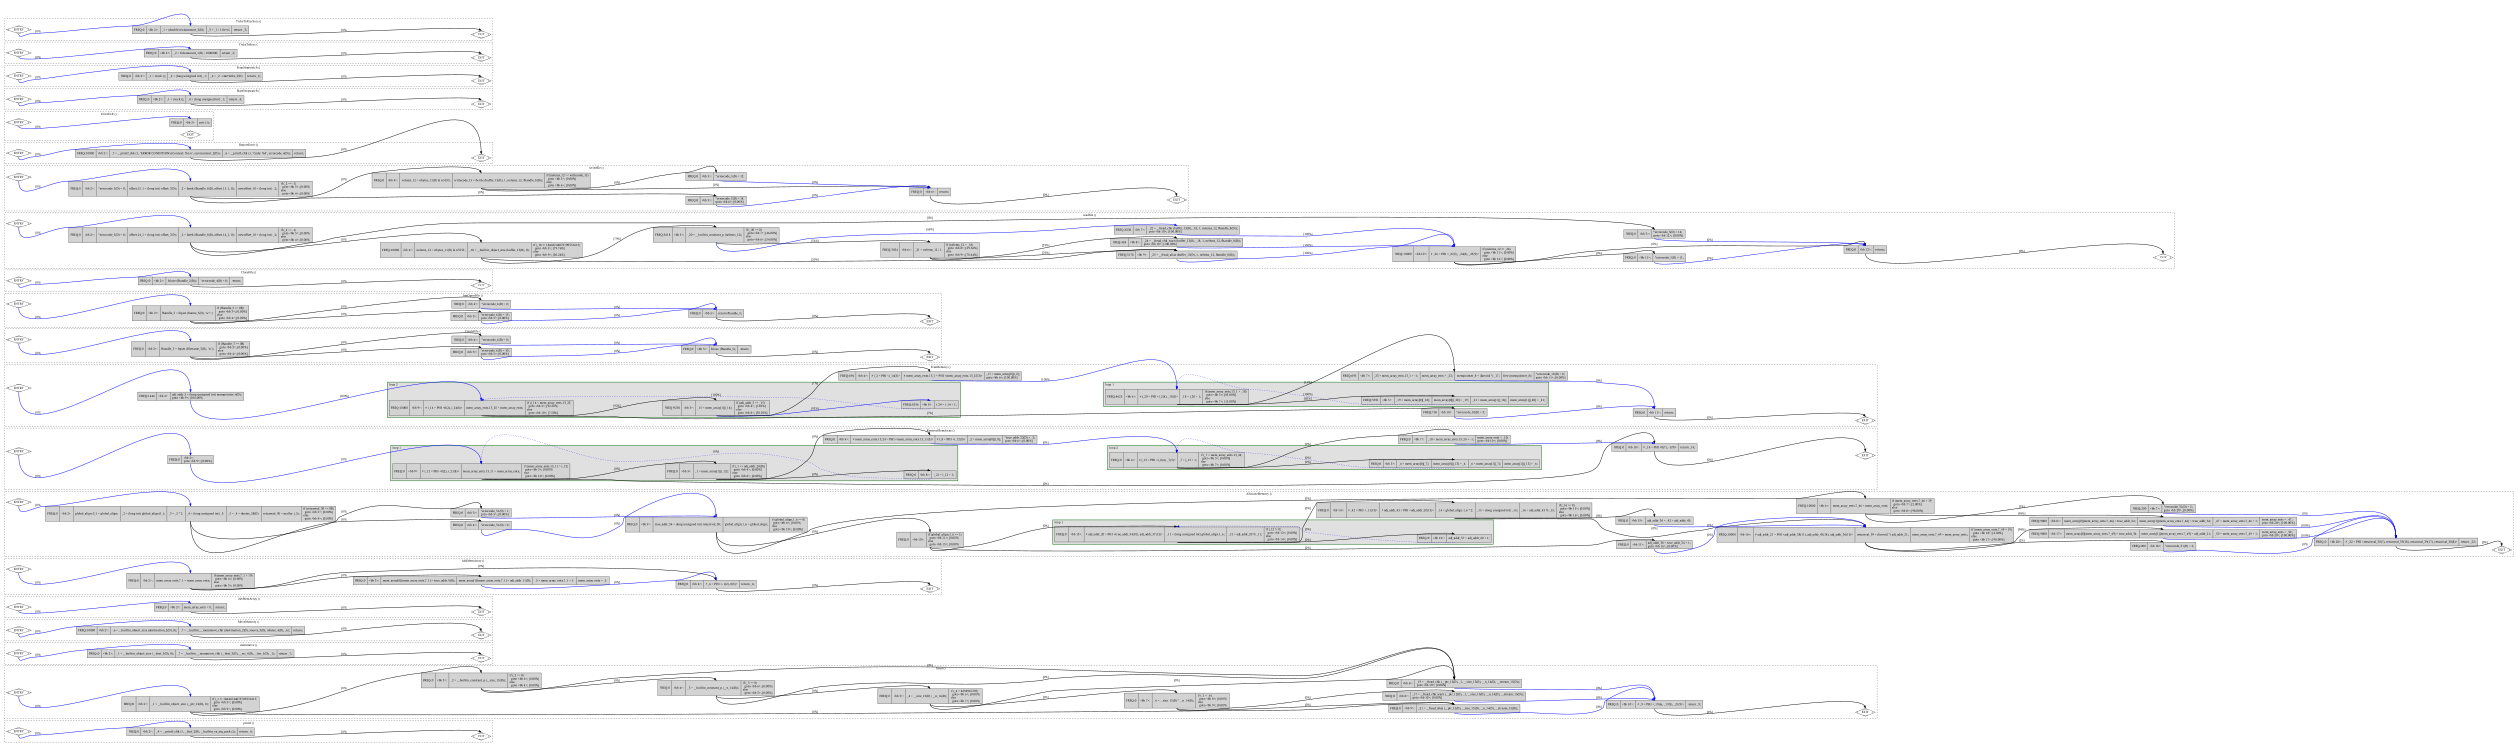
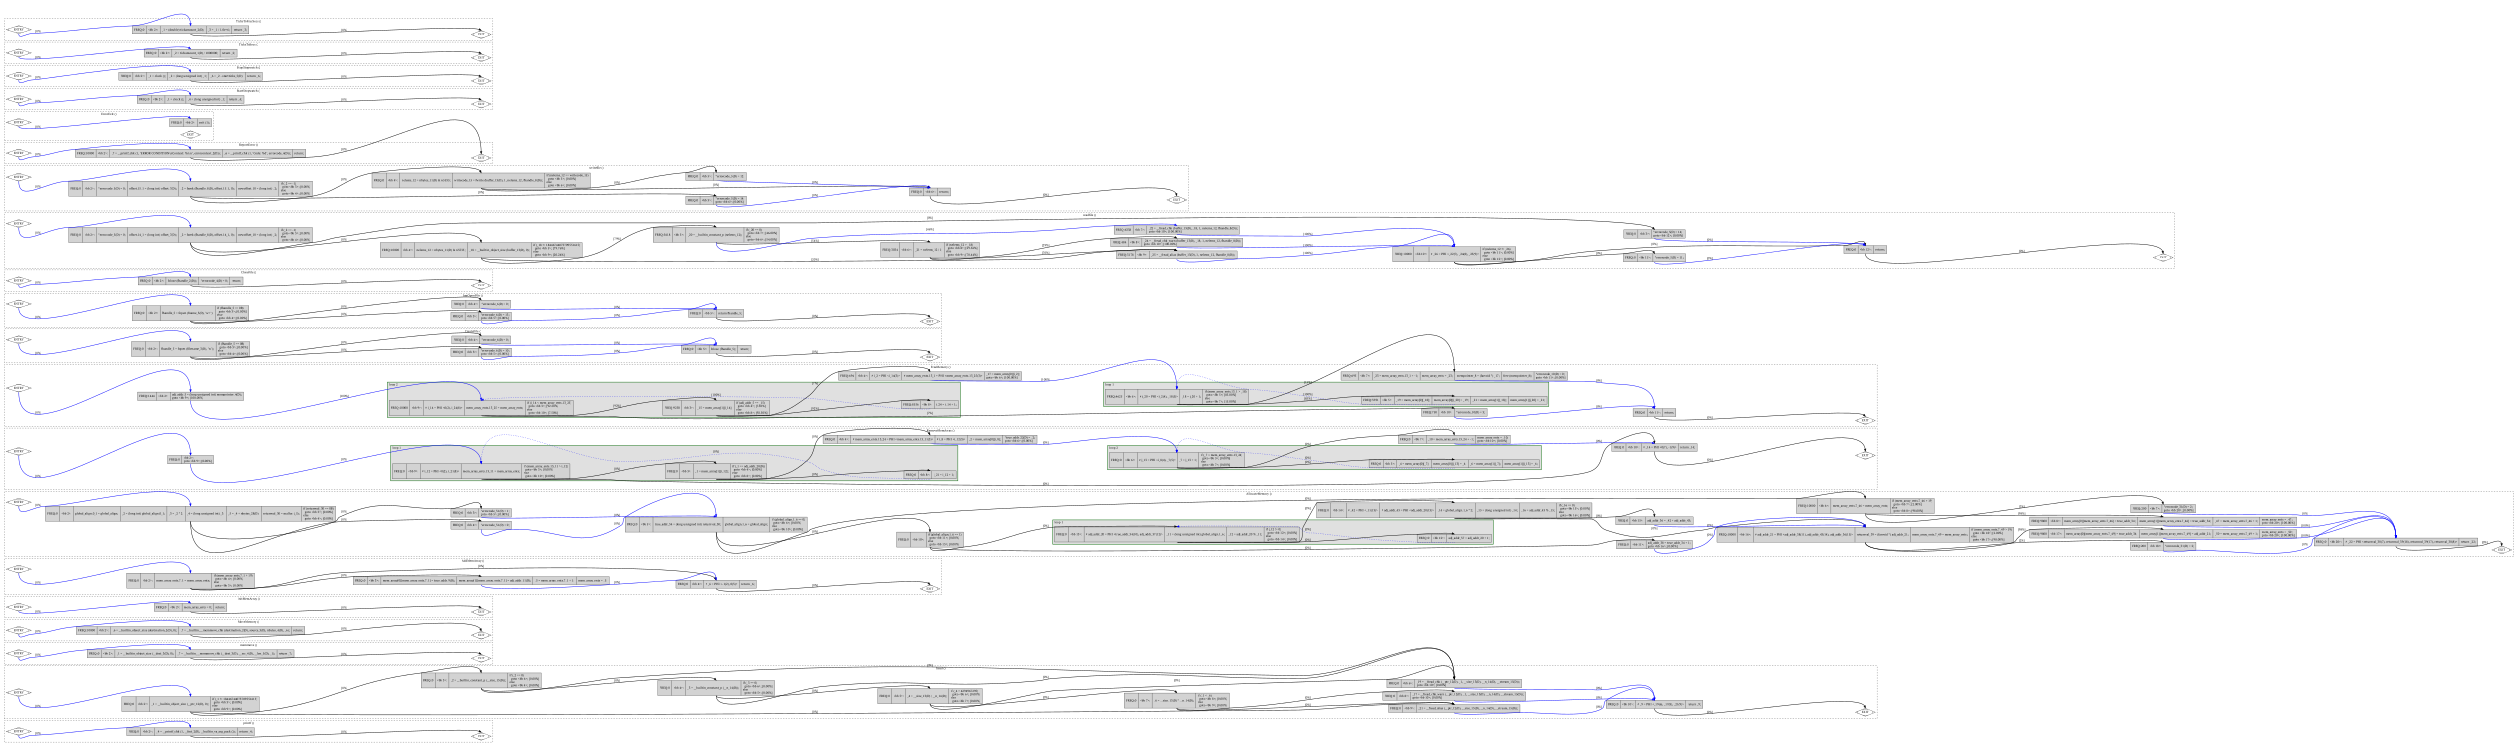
edge "FREQ:9250" -> "FREQ:8556": color blue -> black
